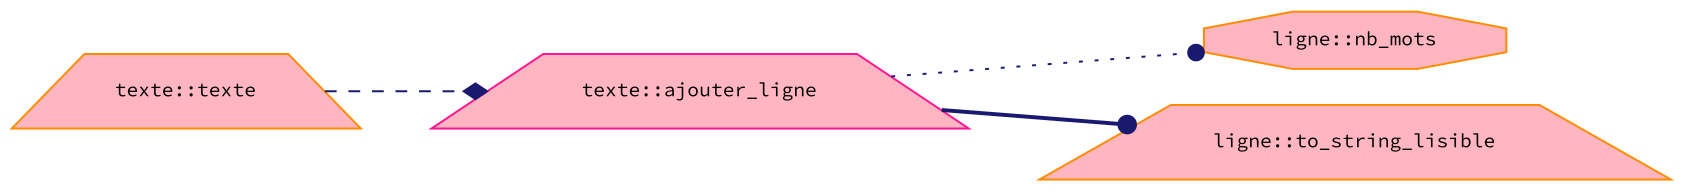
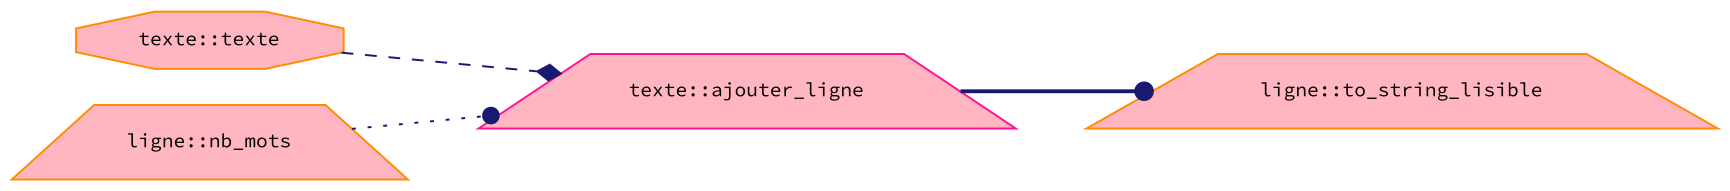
node "ligne::nb_mots": shape octagon -> trapezium
edge "texte::ajouter_ligne" -> "ligne::nb_mots": reversed
node "texte::texte": shape trapezium -> octagon
